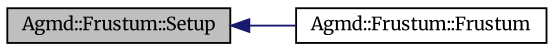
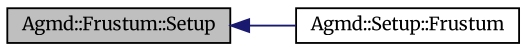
node "Agmd::Frustum::Frustum": label "Agmd::Frustum::Frustum" -> "Agmd::Setup::Frustum"
